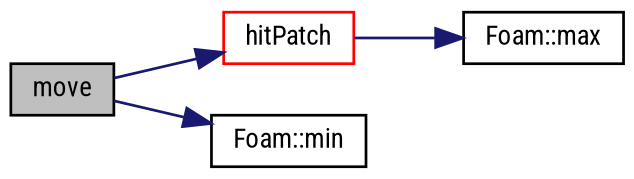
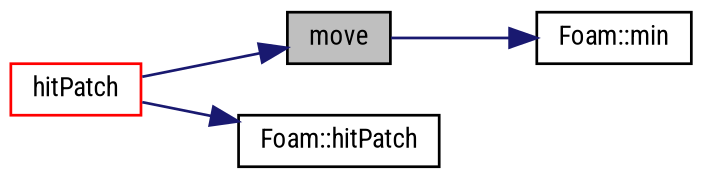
node "Foam::max": label "Foam::max" -> "Foam::hitPatch"
edge "move" -> "hitPatch": reversed
